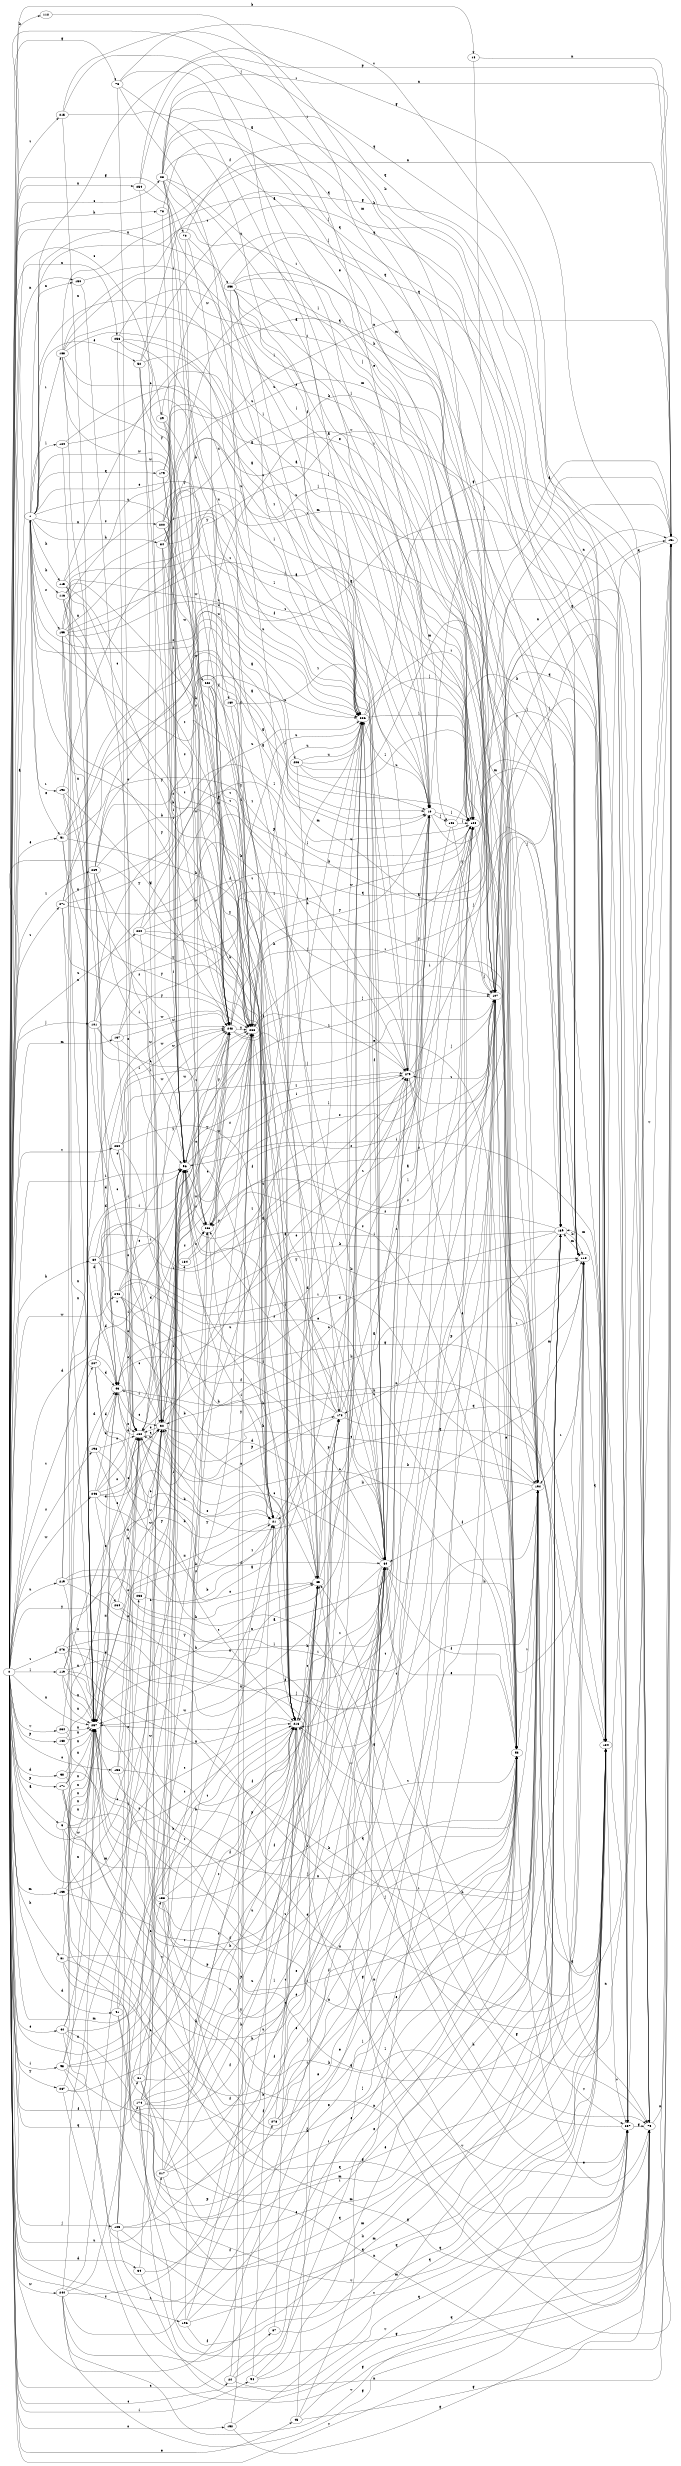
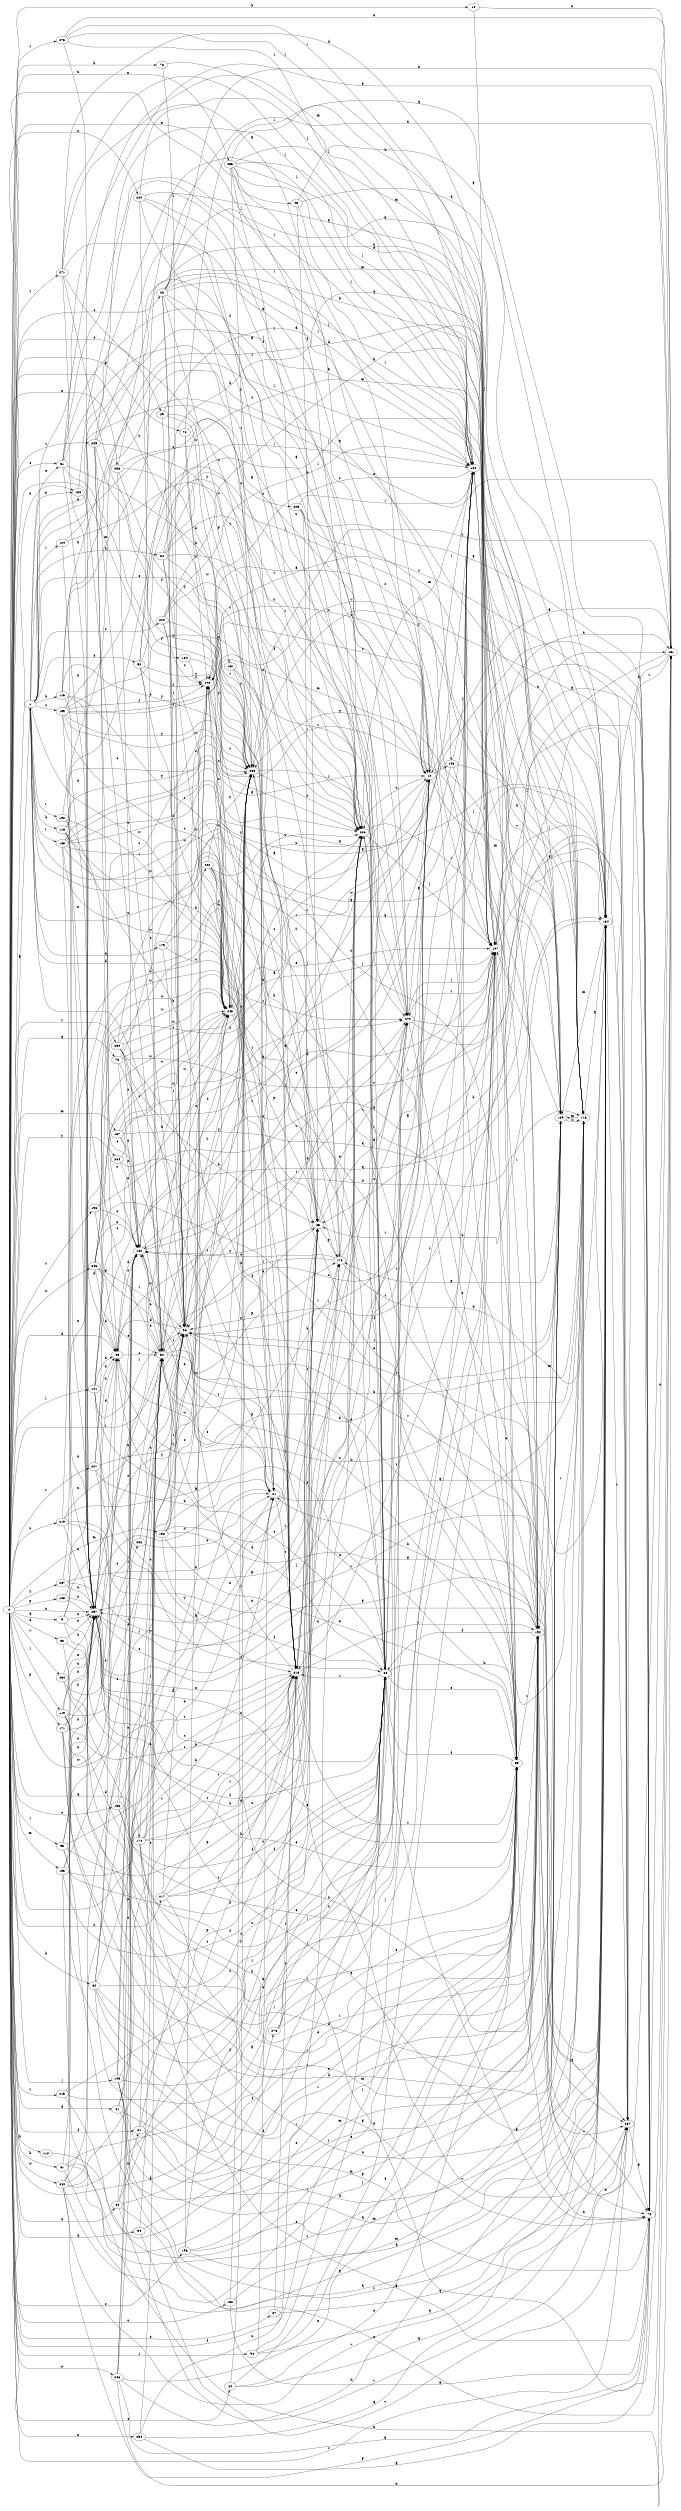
edge "51" -> "128": added, label "l"
edge "138" -> "268": now "52" -> "268"
edge "44" -> "257": now "44" -> "61"
